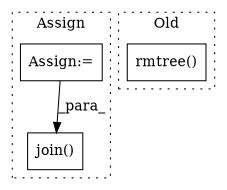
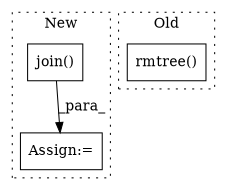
cluster "Assign": label "Assign" -> "New"
edge "Assign:=" -> "join()": reversed
